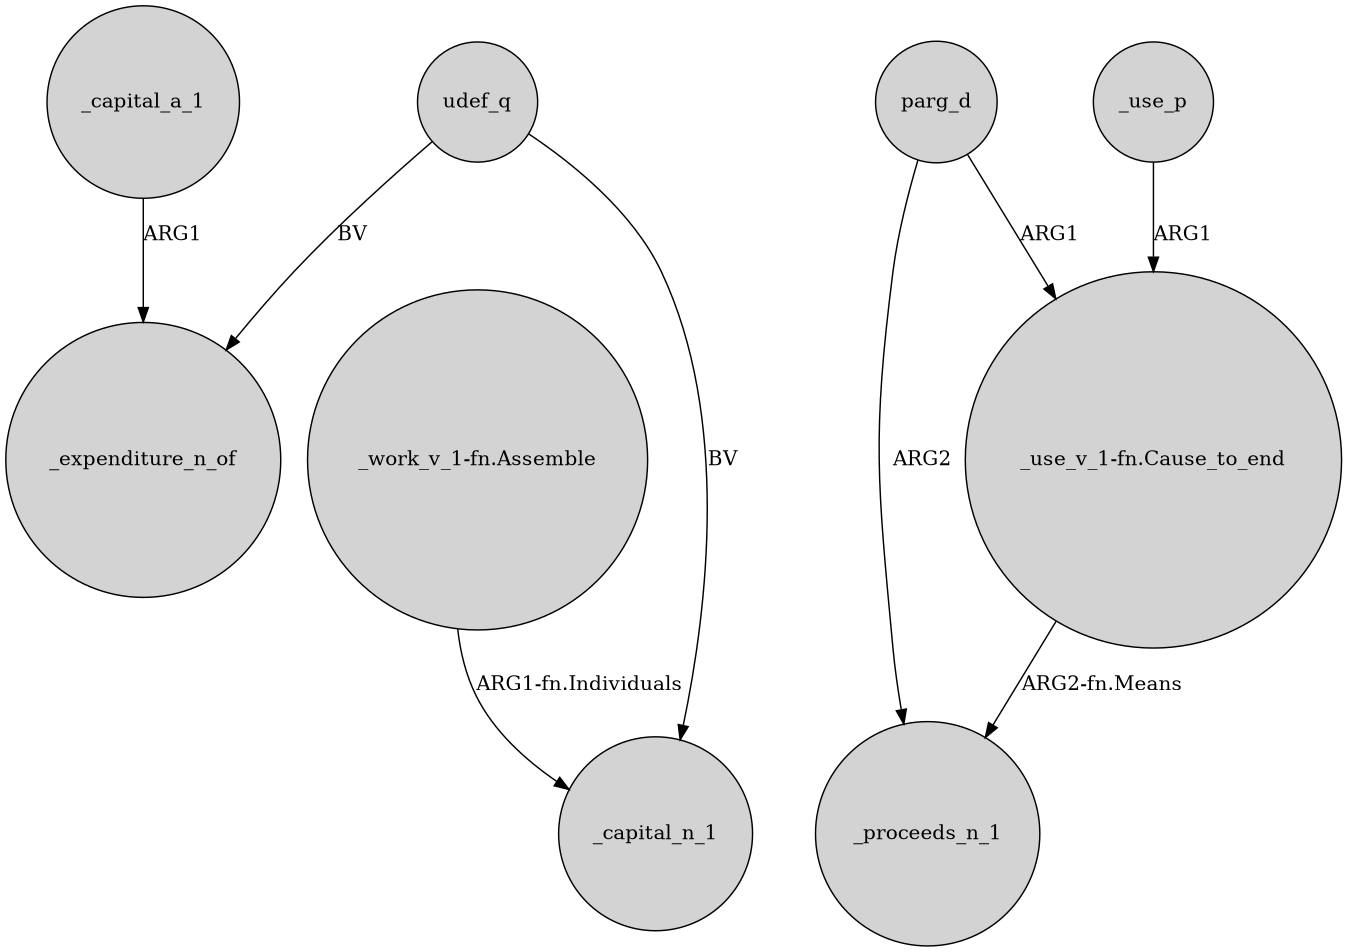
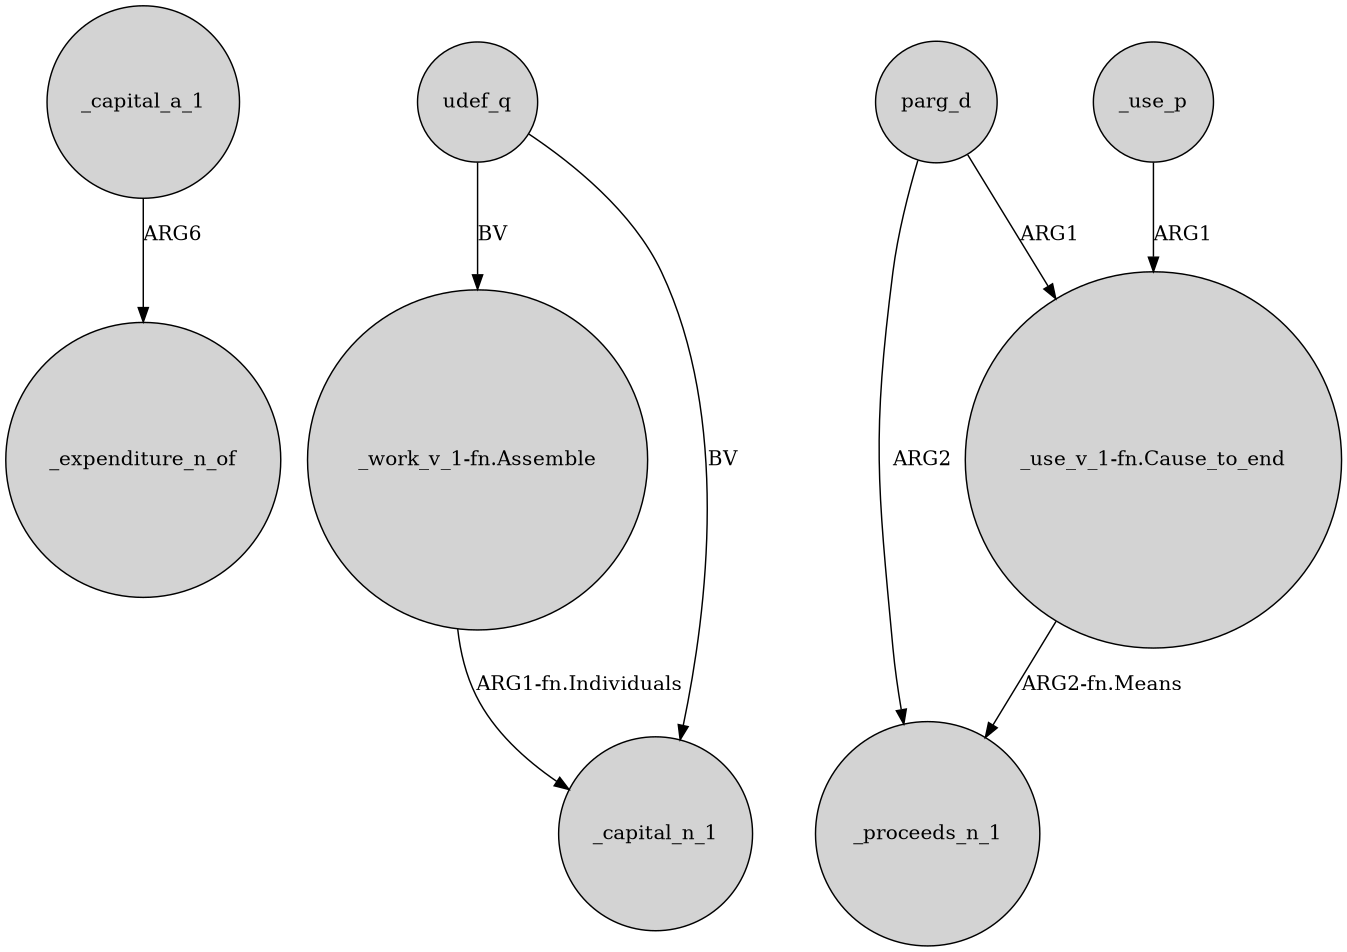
edge "_capital_a_1" -> "_expenditure_n_of": label "ARG1" -> "ARG6"
edge "udef_q" -> "_expenditure_n_of": now "udef_q" -> "_work_v_1-fn.Assemble"
